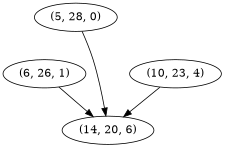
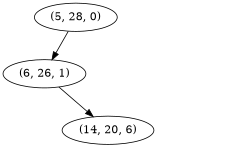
edge "(5, 28, 0)" -> "(14, 20, 6)": now "(5, 28, 0)" -> "(6, 26, 1)"
node "(10, 23, 4)": removed
